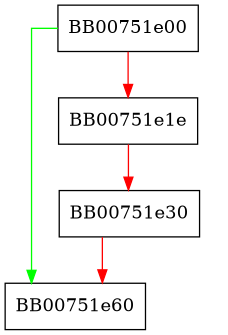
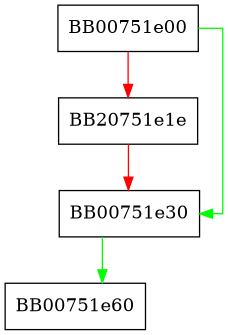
node "BB00751e1e": label "BB00751e1e" -> "BB20751e1e"
edge "BB00751e00" -> "BB00751e60": now "BB00751e00" -> "BB00751e30"
edge "BB00751e30" -> "BB00751e60": color red -> green
